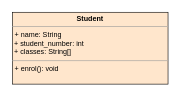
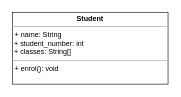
node "Student + name: String + student_number: int + classes: String[] + enrol(): void": fillcolor #ffe6cc -> #ffffff
